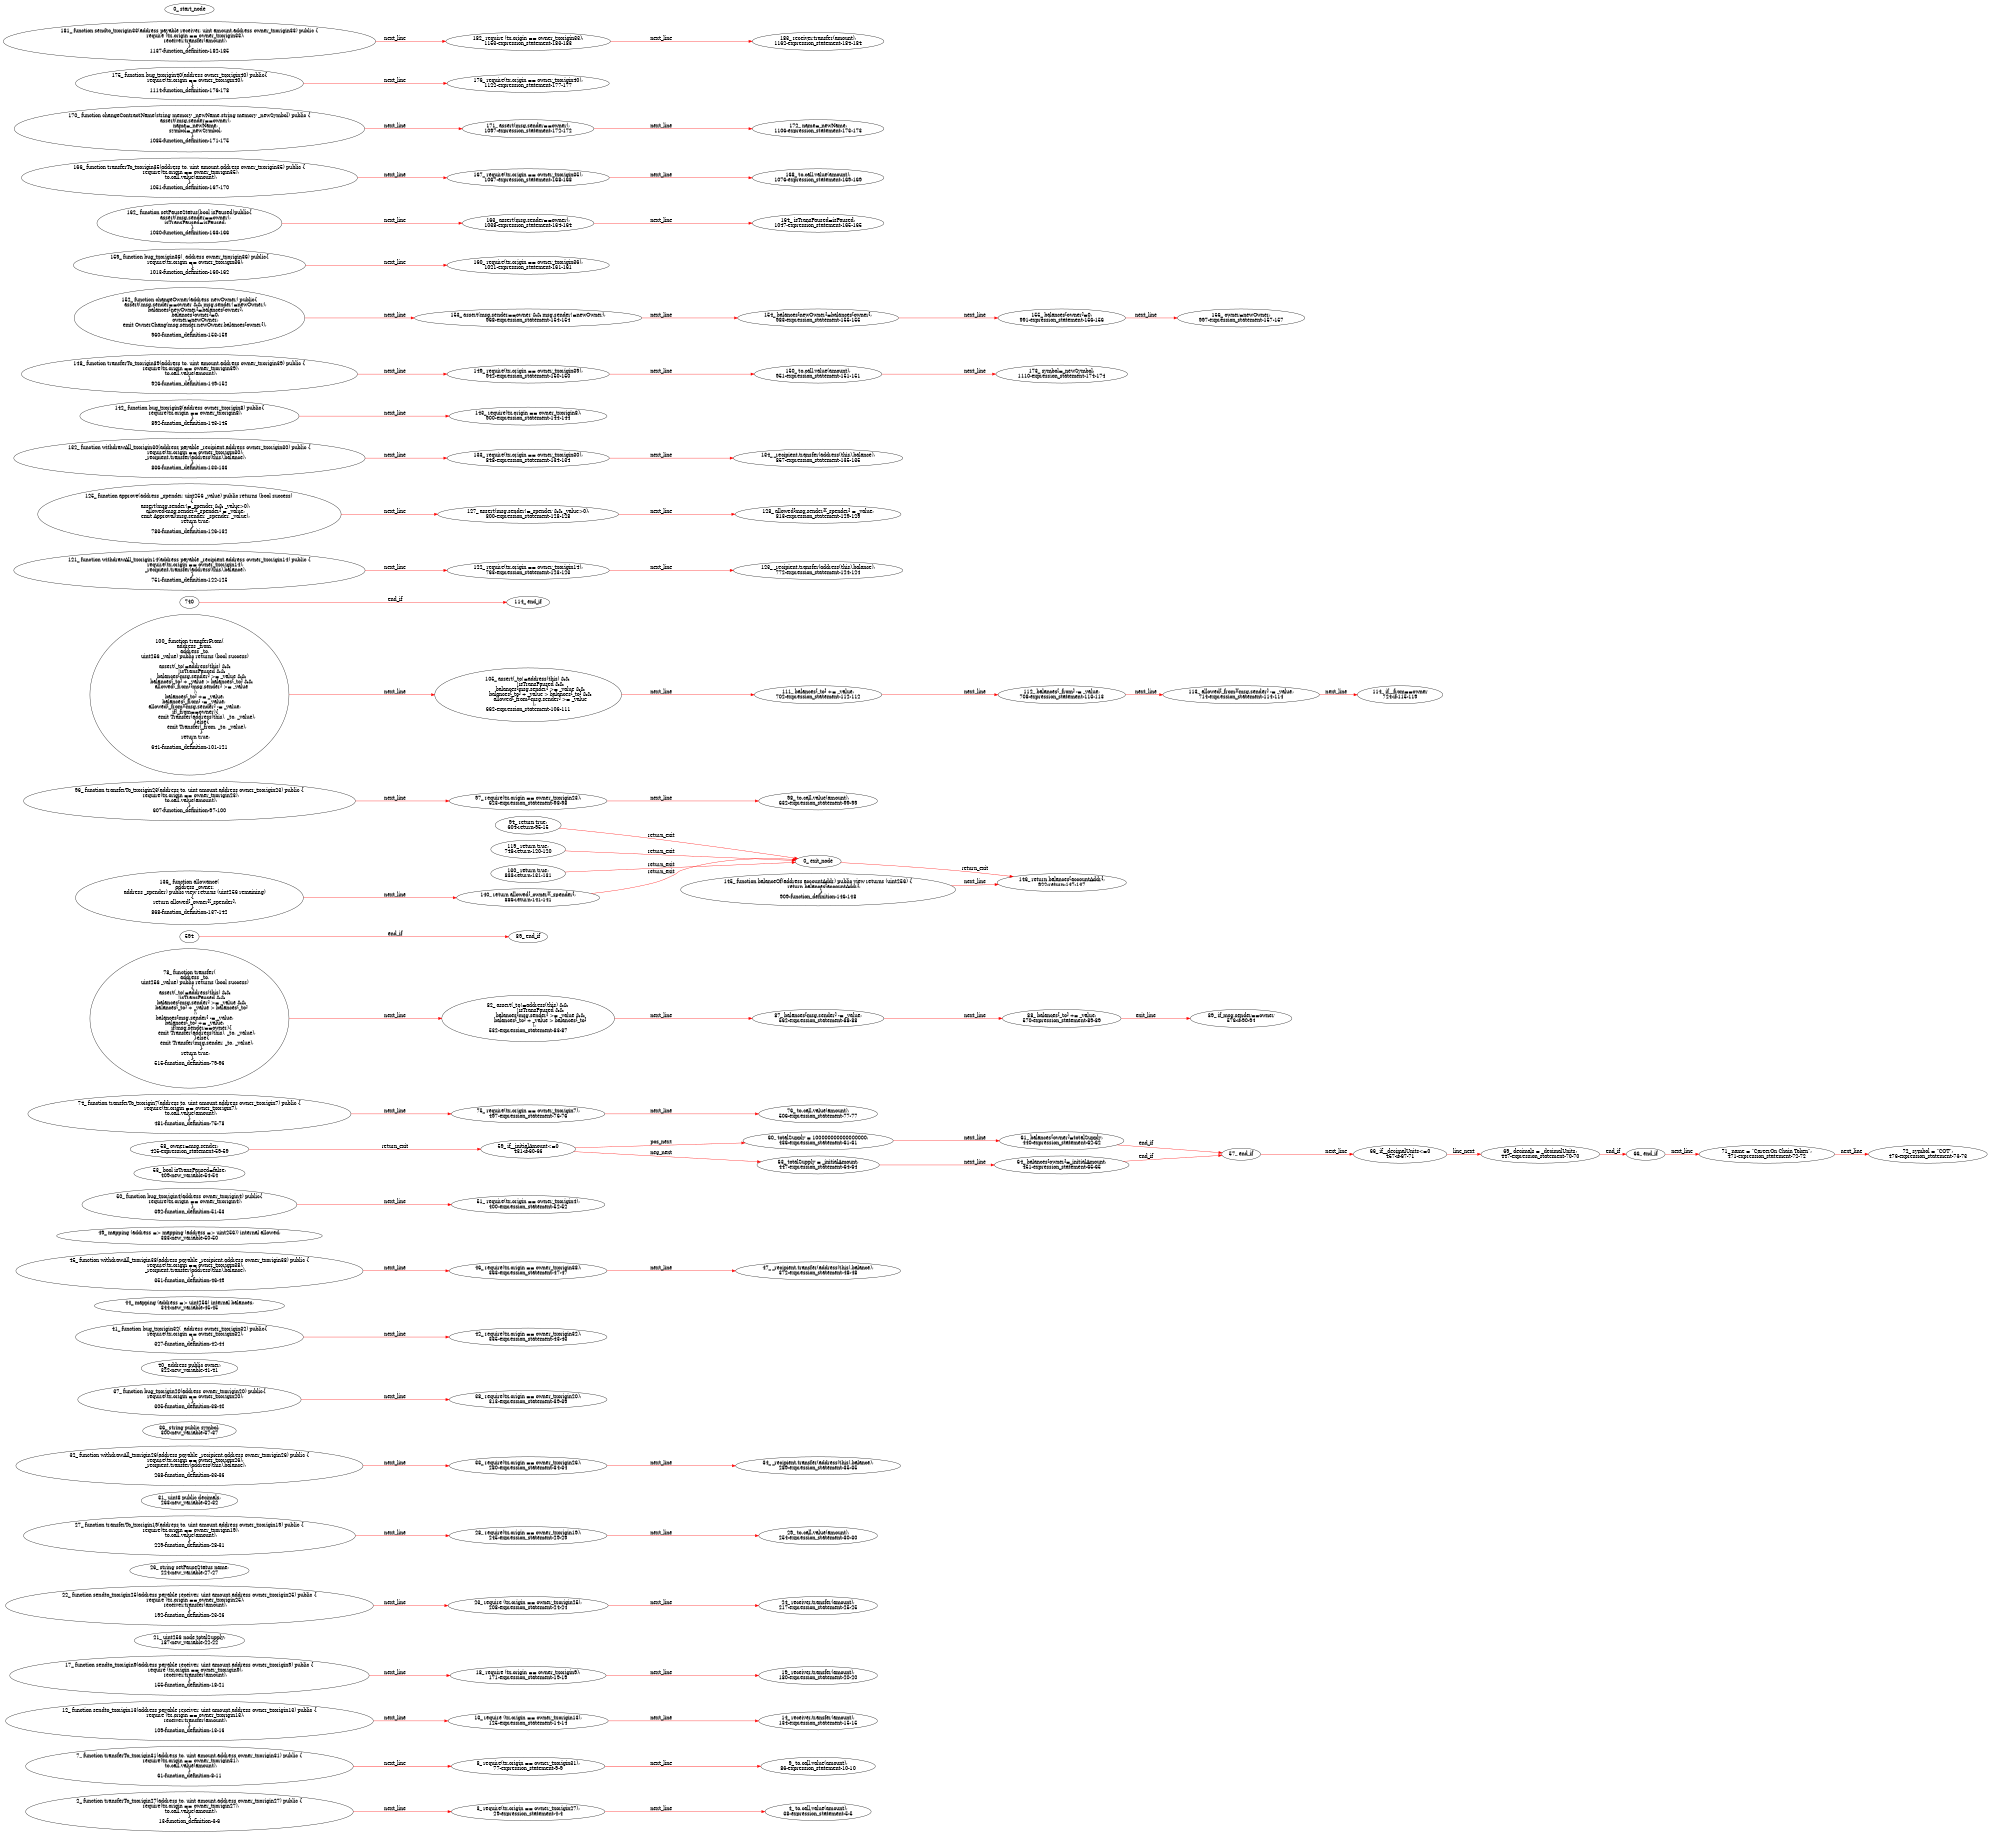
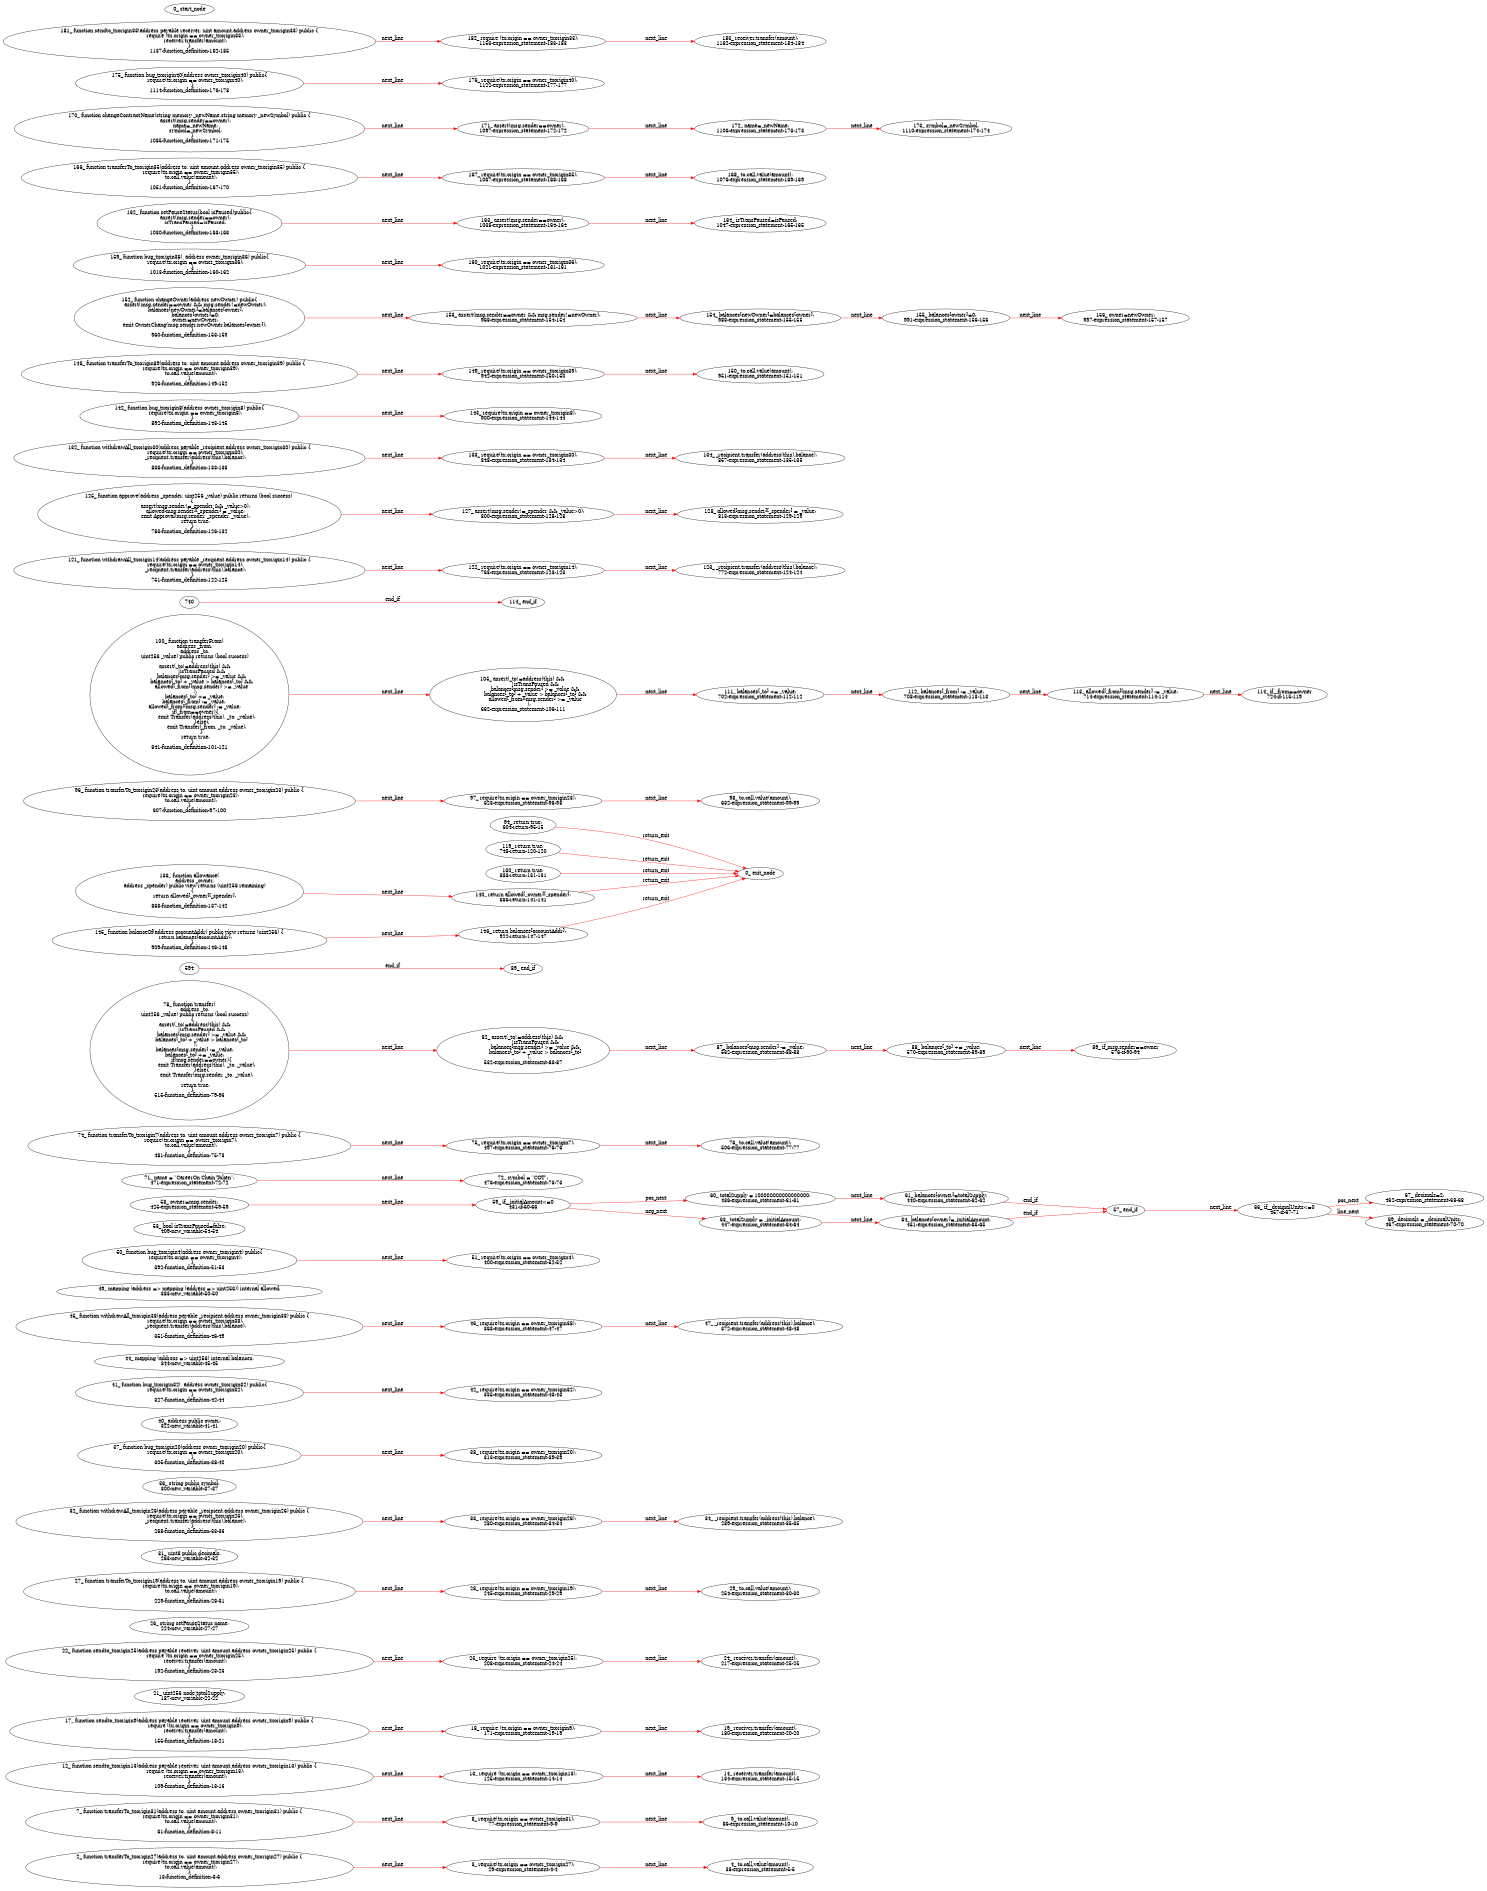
edge "150_ to.call.value(amount); 951-expression_statement-151-151" -> "173_ symbol=_newSymbol; 1110-expression_statement-174-174": now "172_ name=_newName; 1106-expression_statement-173-173" -> "173_ symbol=_newSymbol; 1110-expression_statement-174-174"
edge "0_ exit_node" -> "146_ return balances[accountAddr]; 922-return-147-147": reversed
edge "88_ balances[_to] += _value; 570-expression_statement-89-89" -> "89_ if_msg.sender==owner 576-if-90-94": label "exit_line" -> "next_line"
edge "58_ owner=msg.sender; 425-expression_statement-59-59" -> "59_ if__initialAmount<=0 431-if-60-66": label "return_exit" -> "next_line"
node "69_ decimals = _decimalUnits; 447-expression_statement-70-70": label "69_ decimals = _decimalUnits; 447-expression_statement-70-70" -> "69_ decimals = _decimalUnits; 467-expression_statement-70-70"
node "66_ end_if": removed
node "67_ decimals=2; 462-expression_statement-68-68": added
